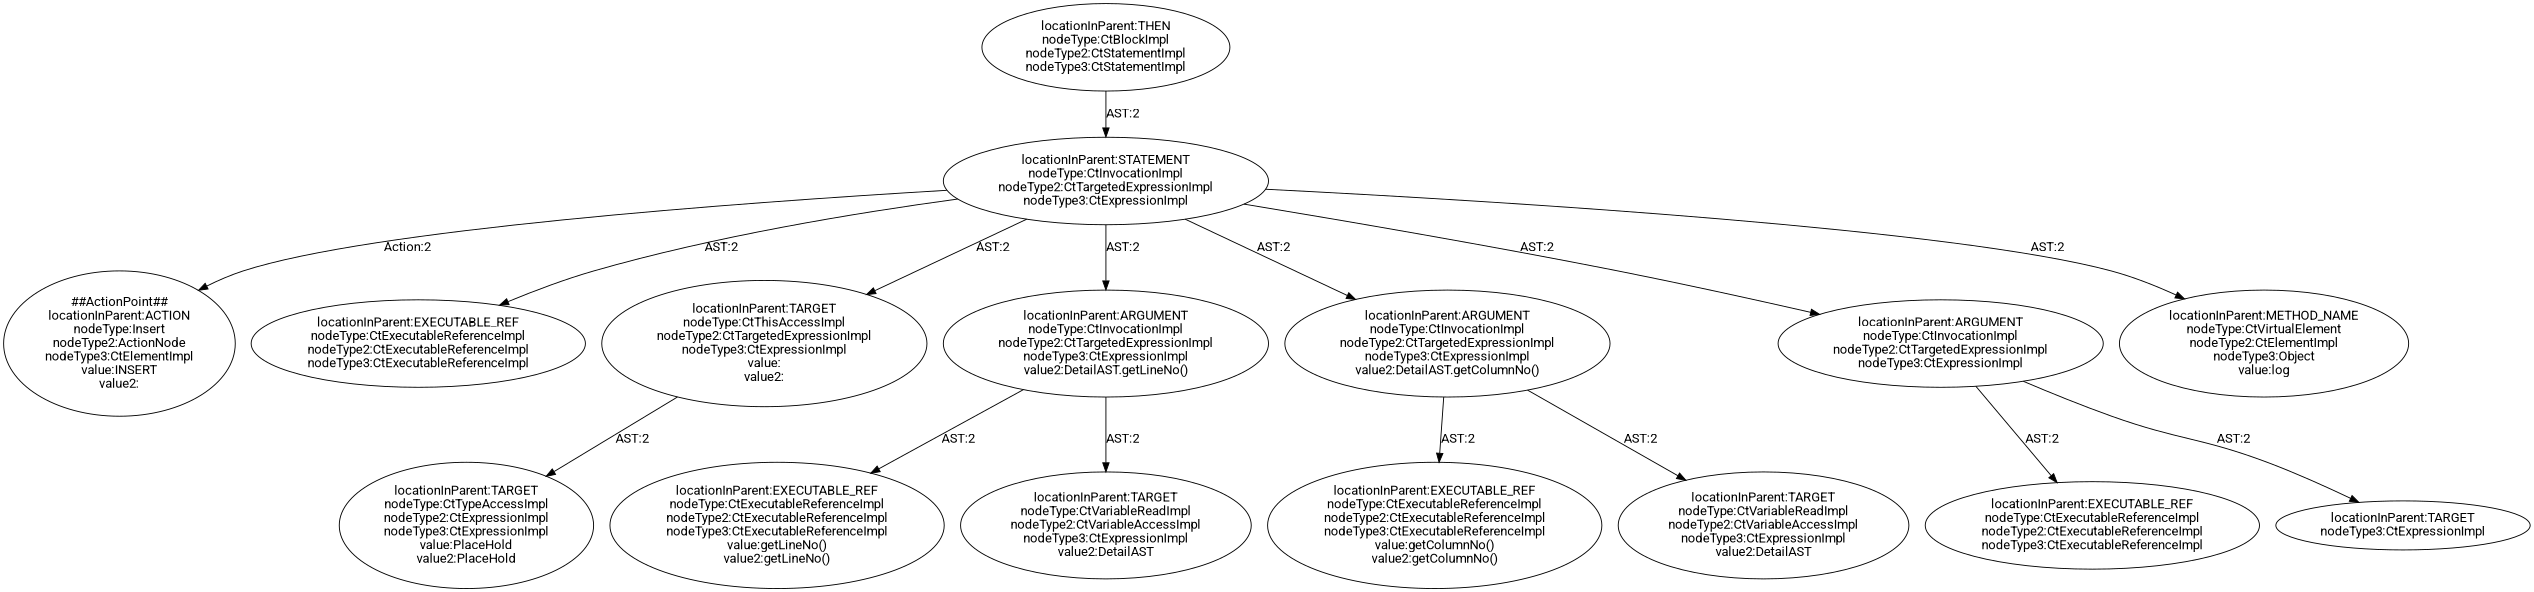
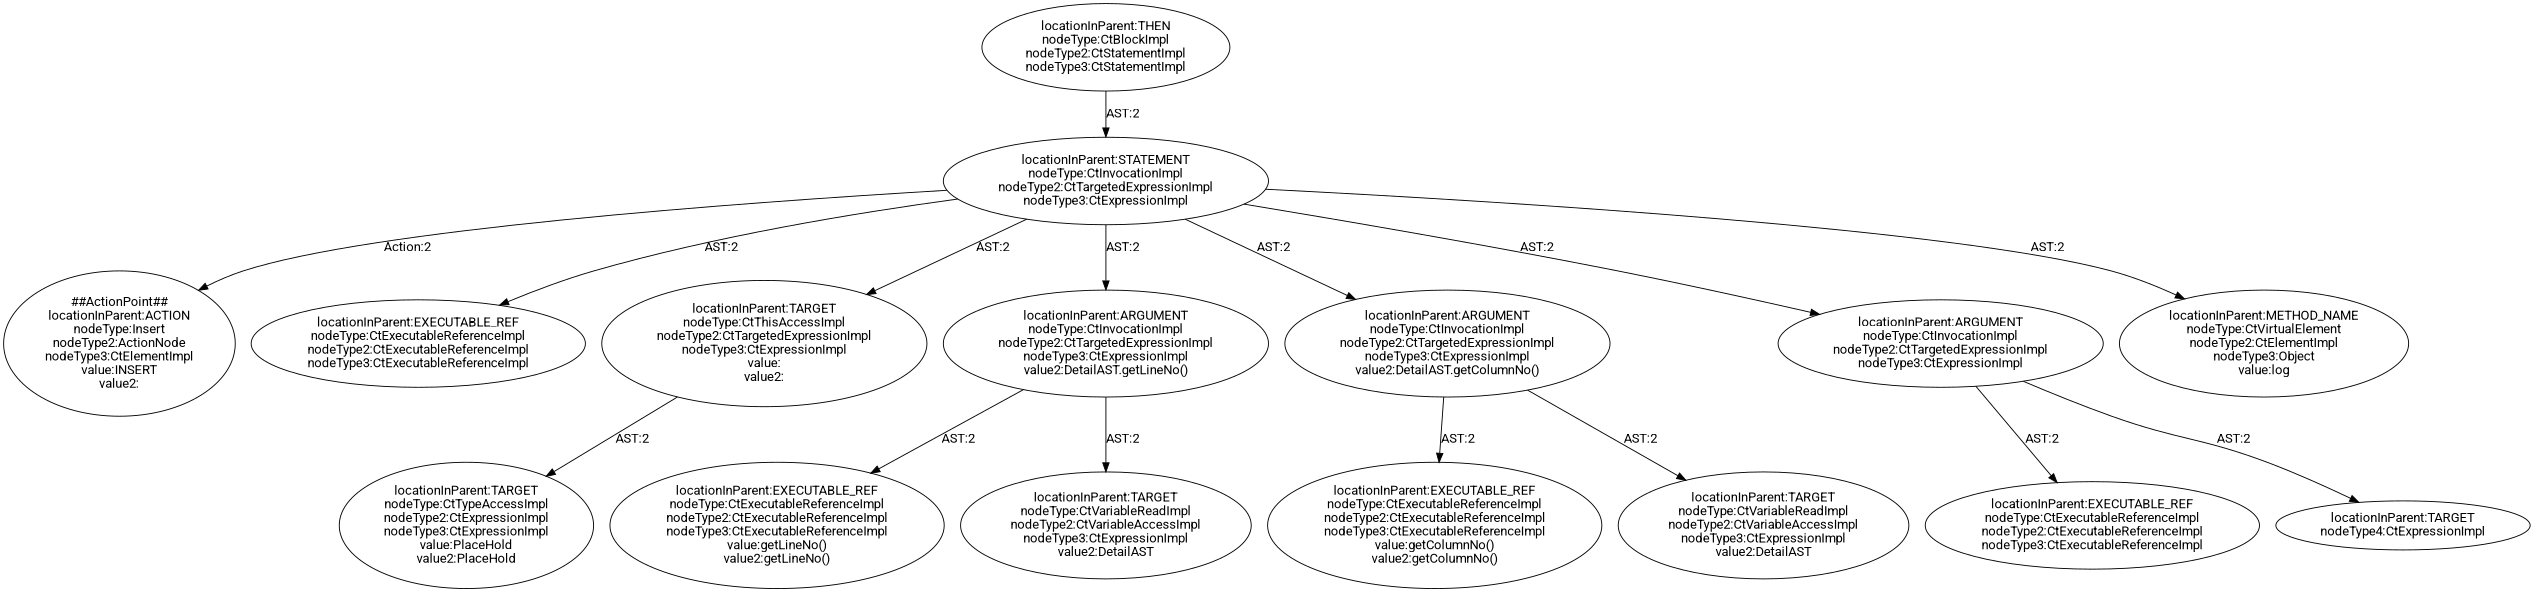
node "locationInParent:TARGET nodeType3:CtExpressionImpl": label "locationInParent:TARGET nodeType3:CtExpressionImpl" -> "locationInParent:TARGET nodeType4:CtExpressionImpl"
